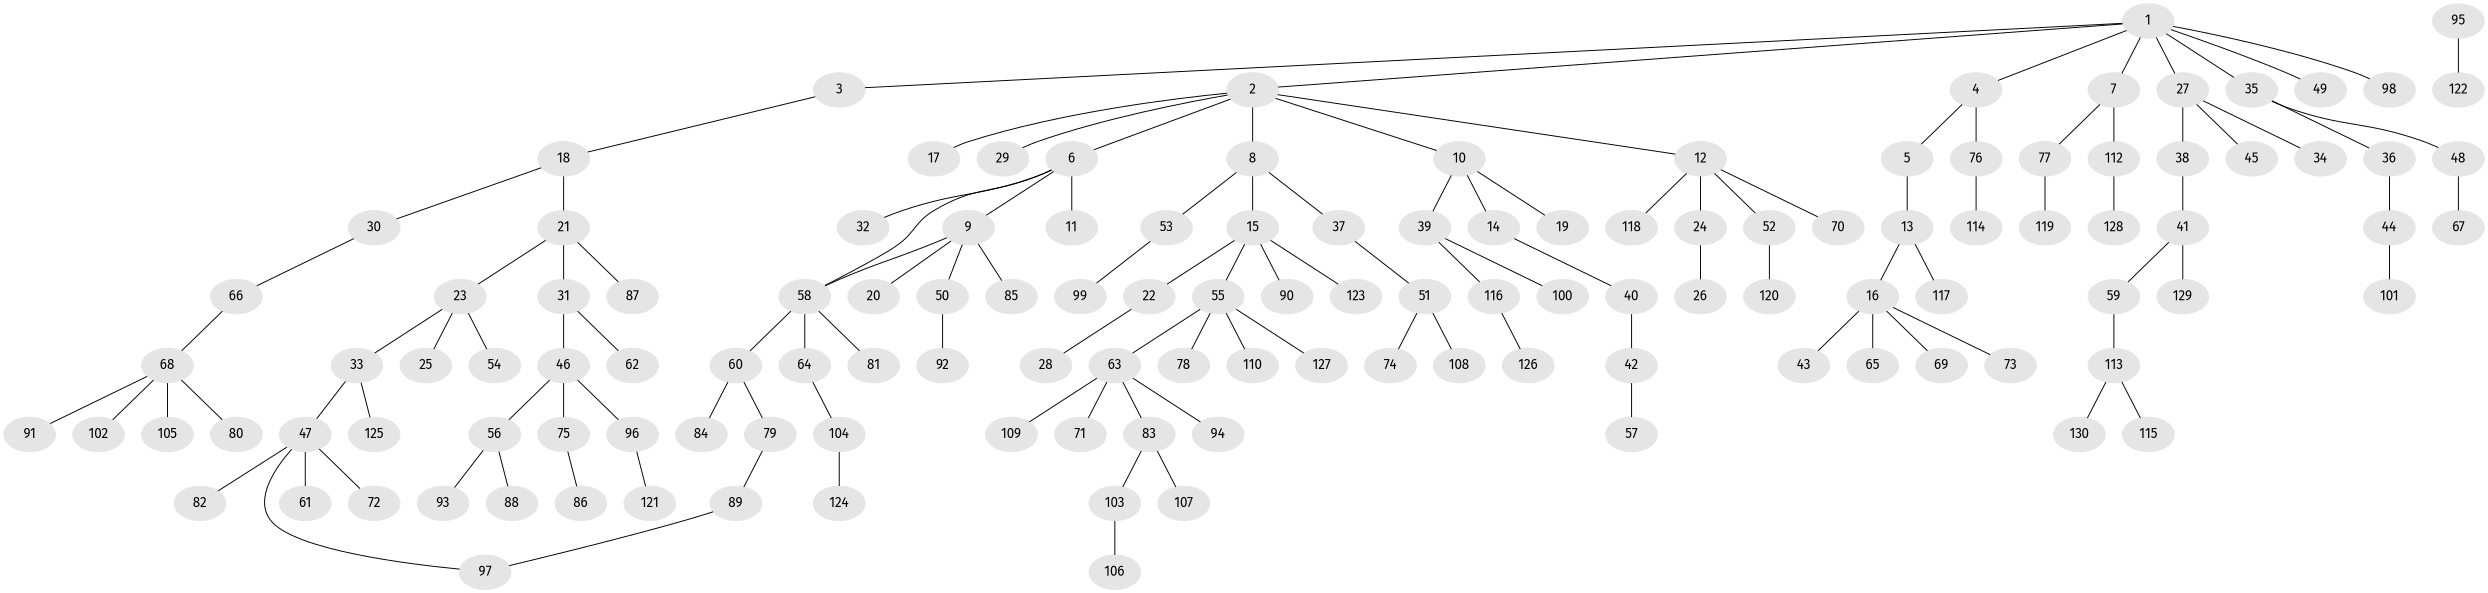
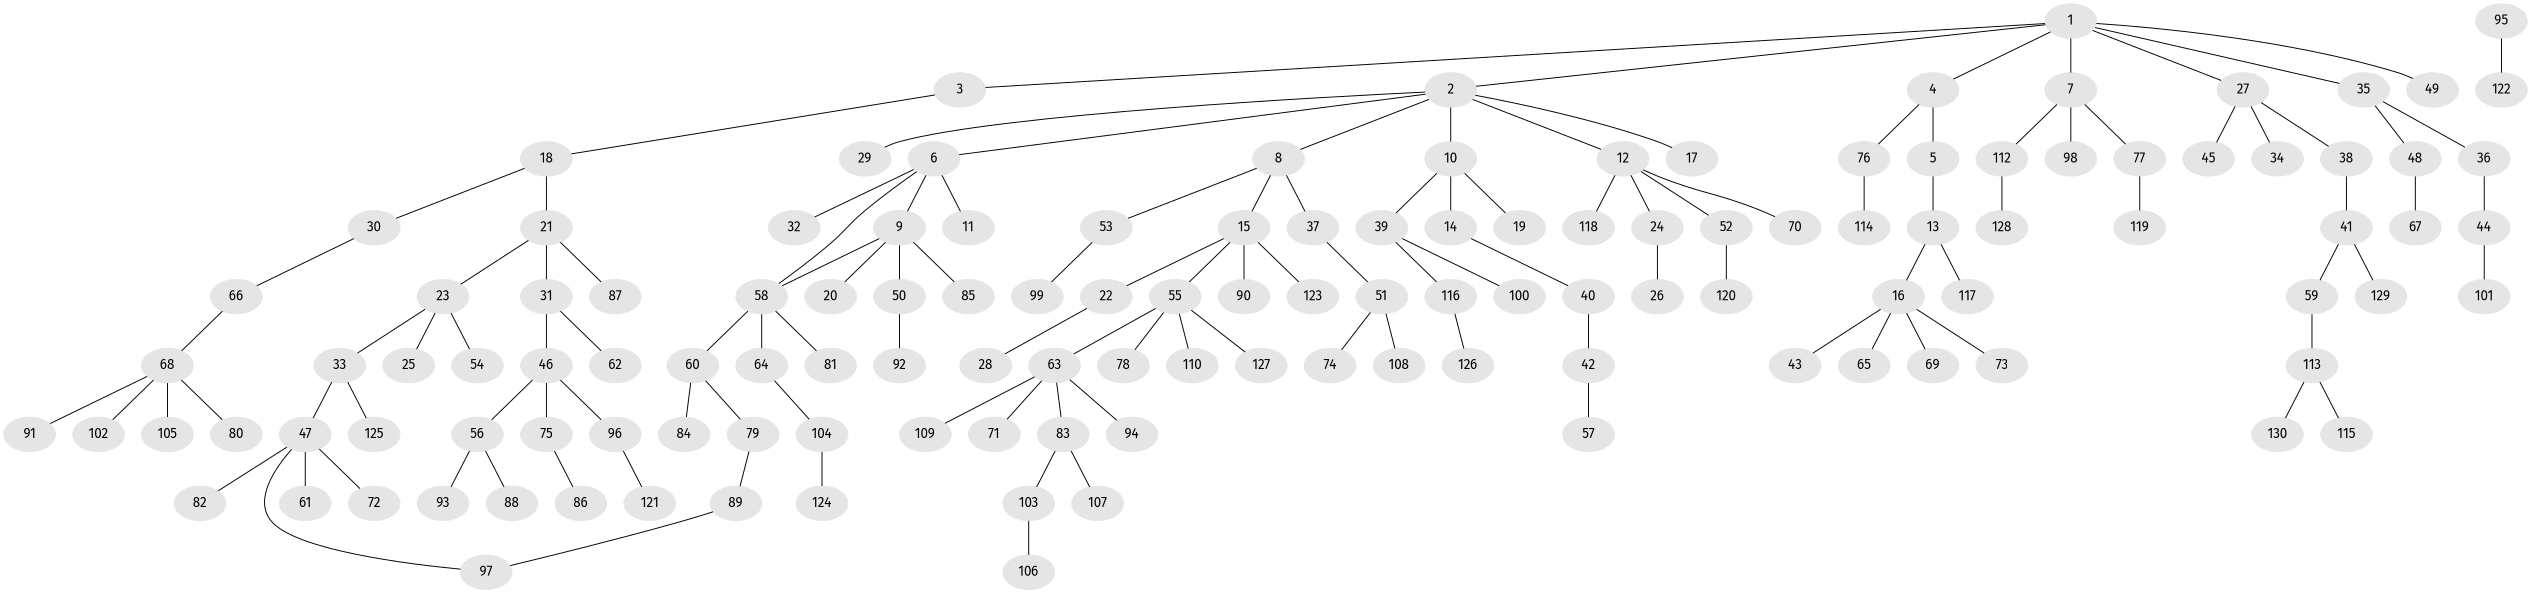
edge "1" -- "98": now "7" -- "98"
